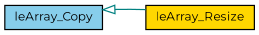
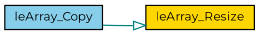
edge "leArray_Resize" -> "leArray_Copy": reversed
